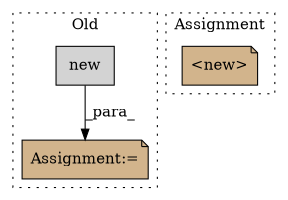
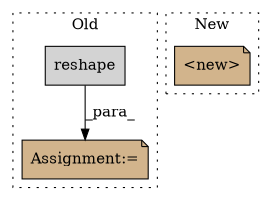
cluster "Assignment": label "Assignment" -> "New"
node "new": label "new" -> "reshape"
